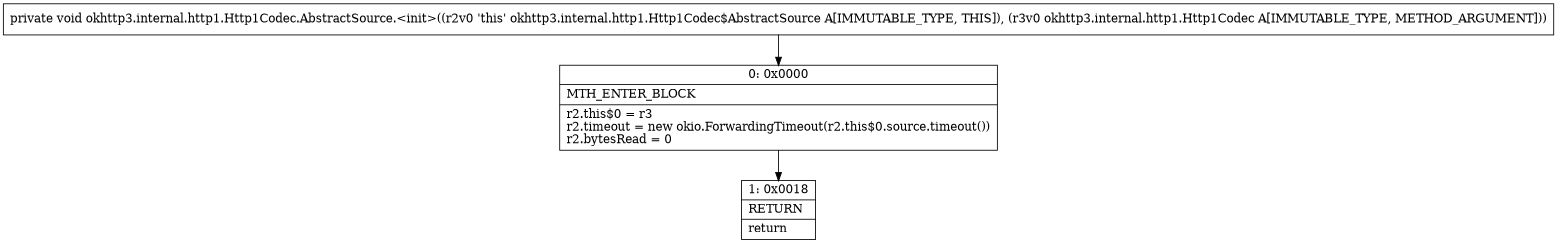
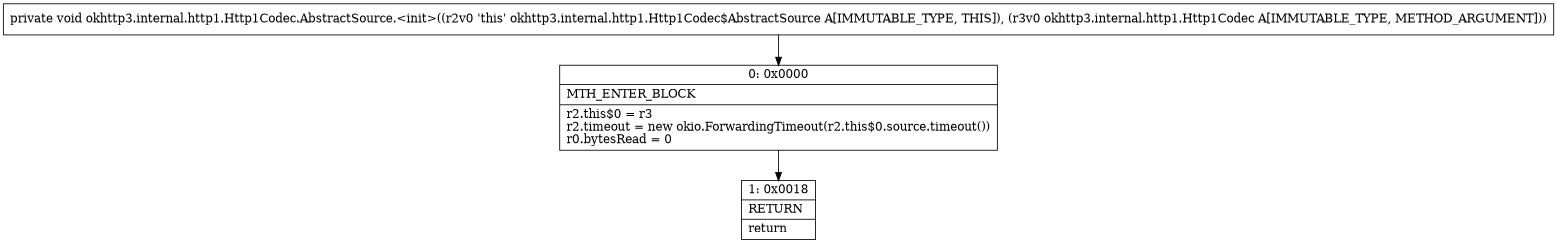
node "0: 0x0000": text "r2.bytesRead = 0" -> "r0.bytesRead = 0"
